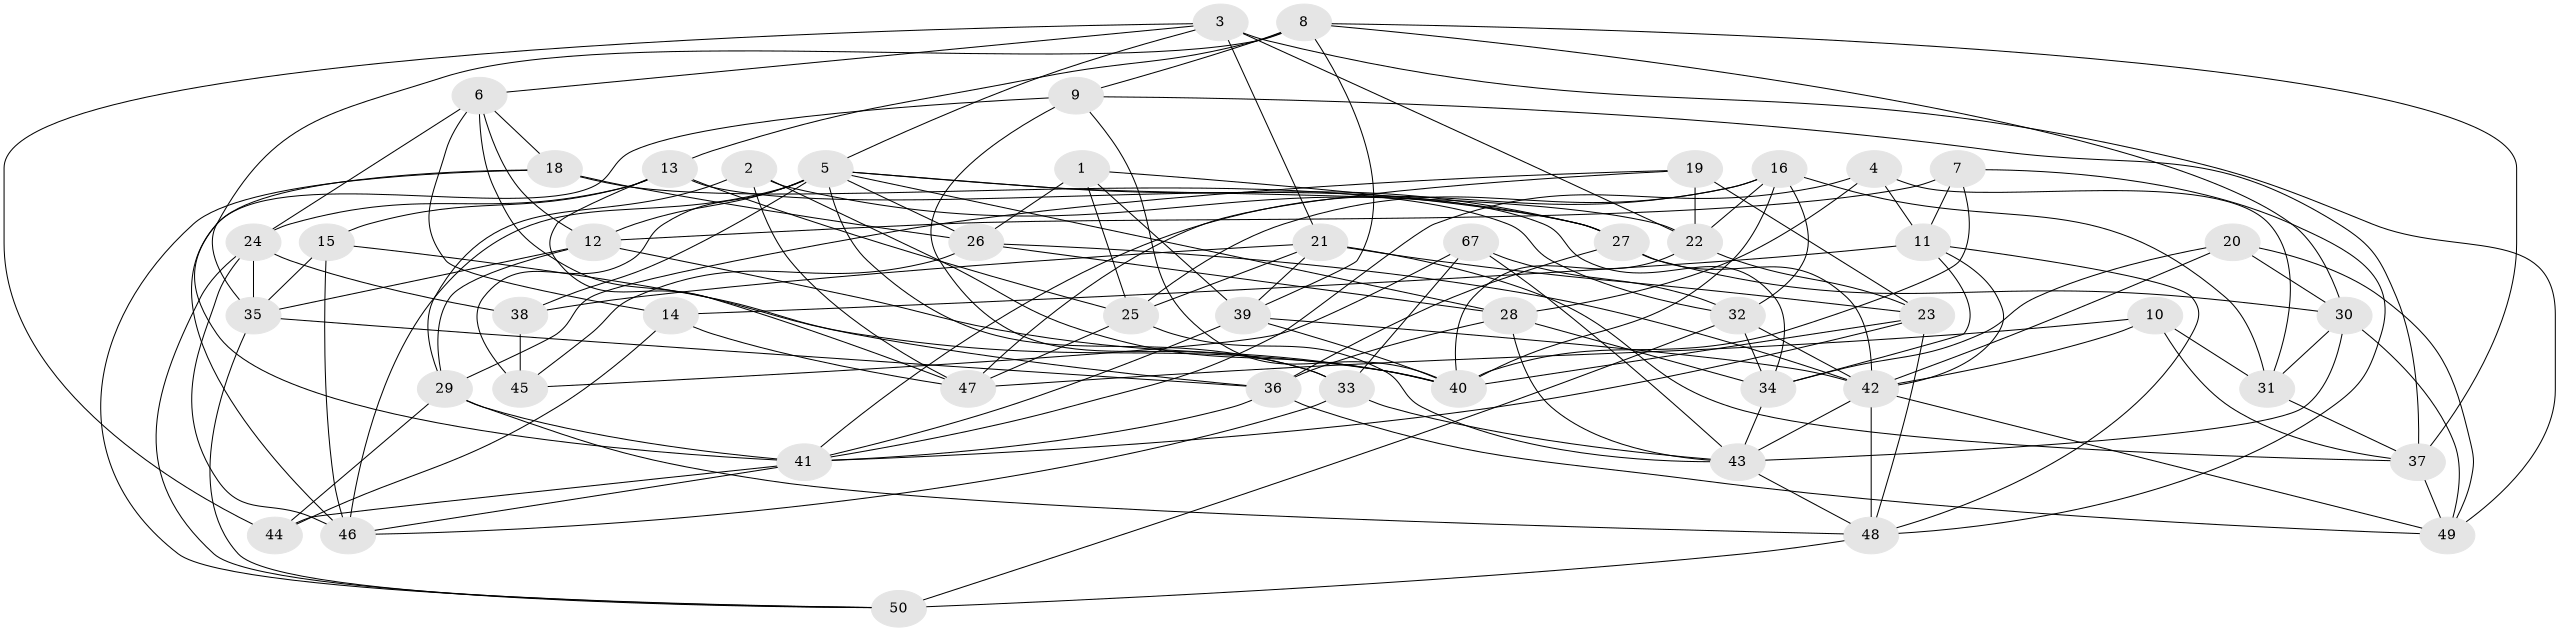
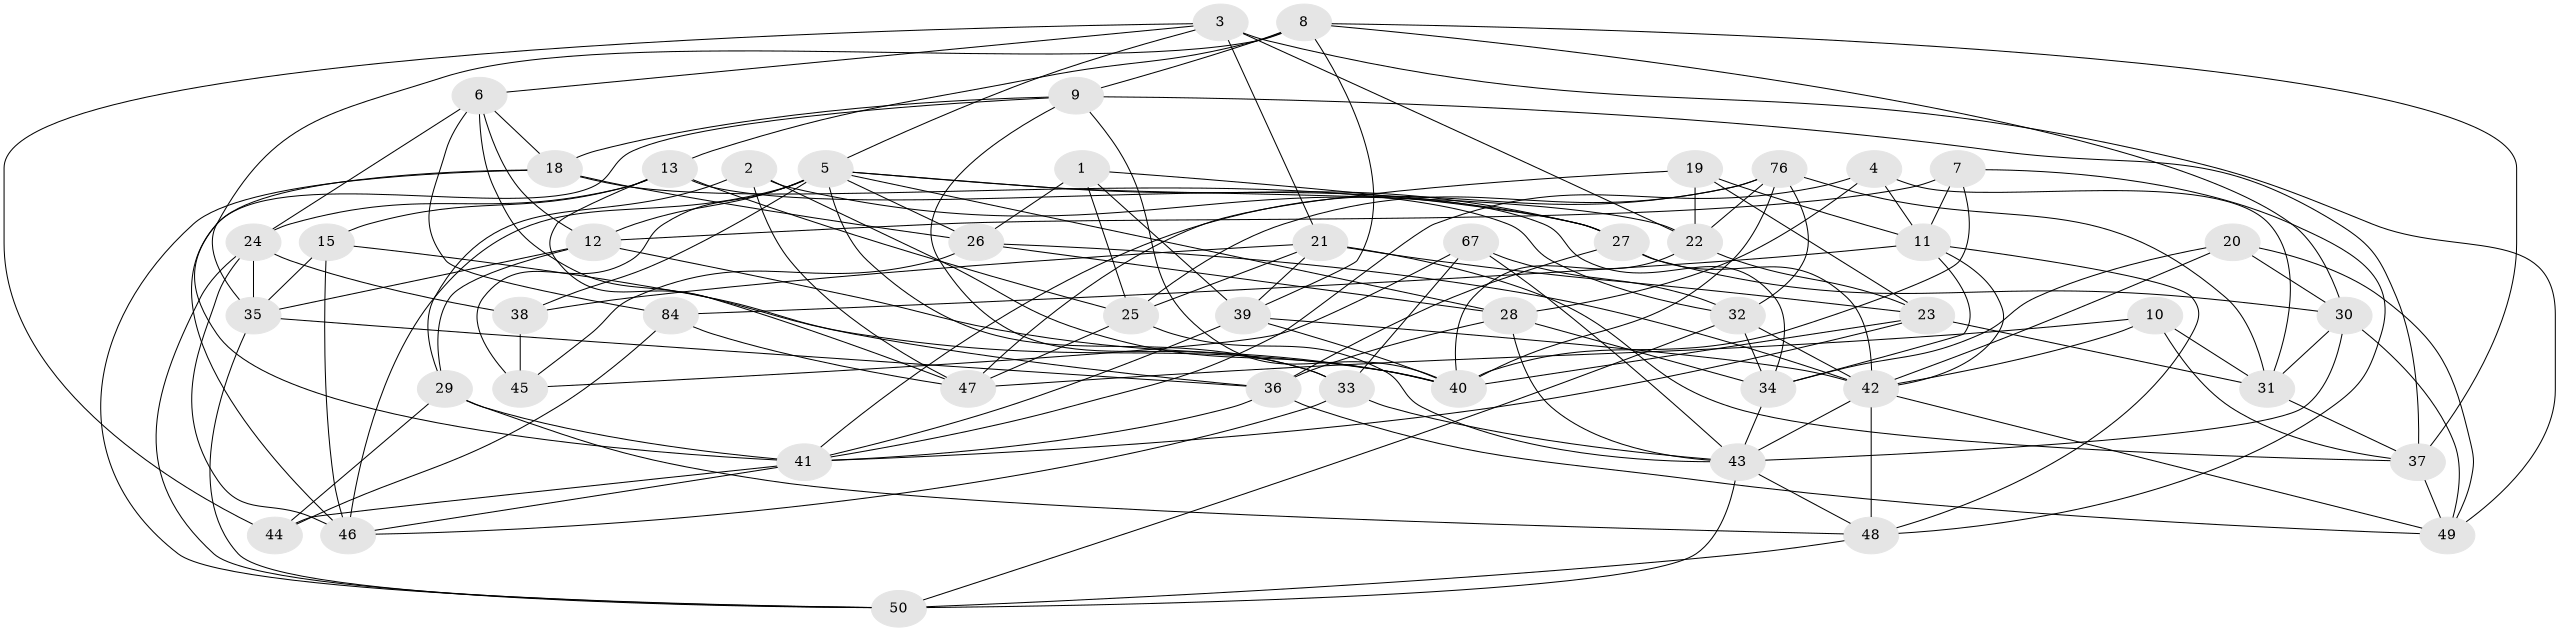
edge "9" -- "18": added
node "16": label "16" -> "76"
edge "19" -- "29": now "19" -- "11"
node "14": label "14" -> "84"
edge "23" -- "48": now "23" -- "31"
edge "43" -- "50": added
